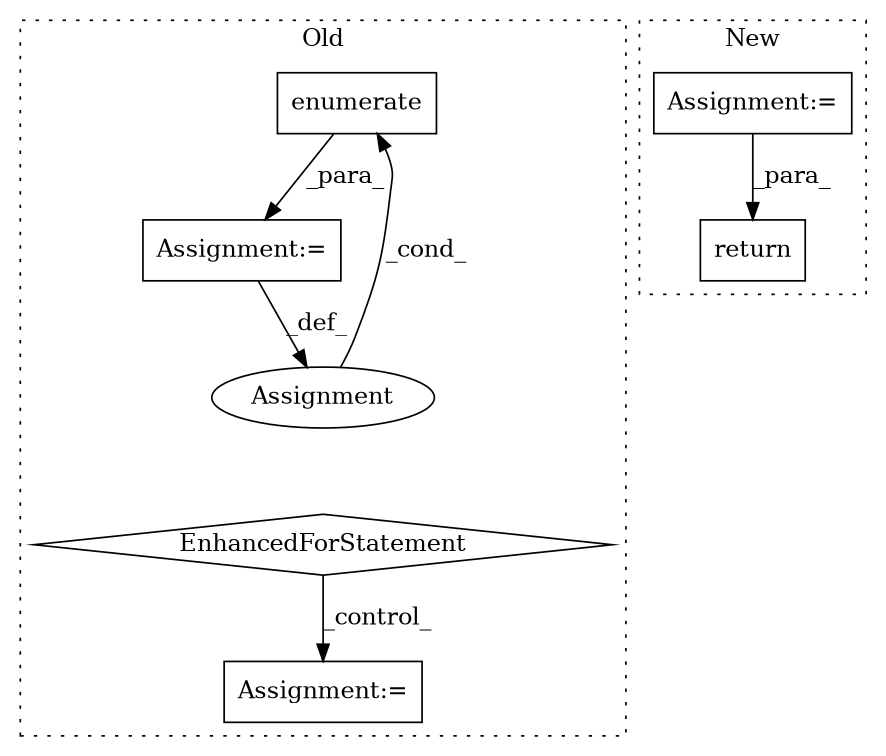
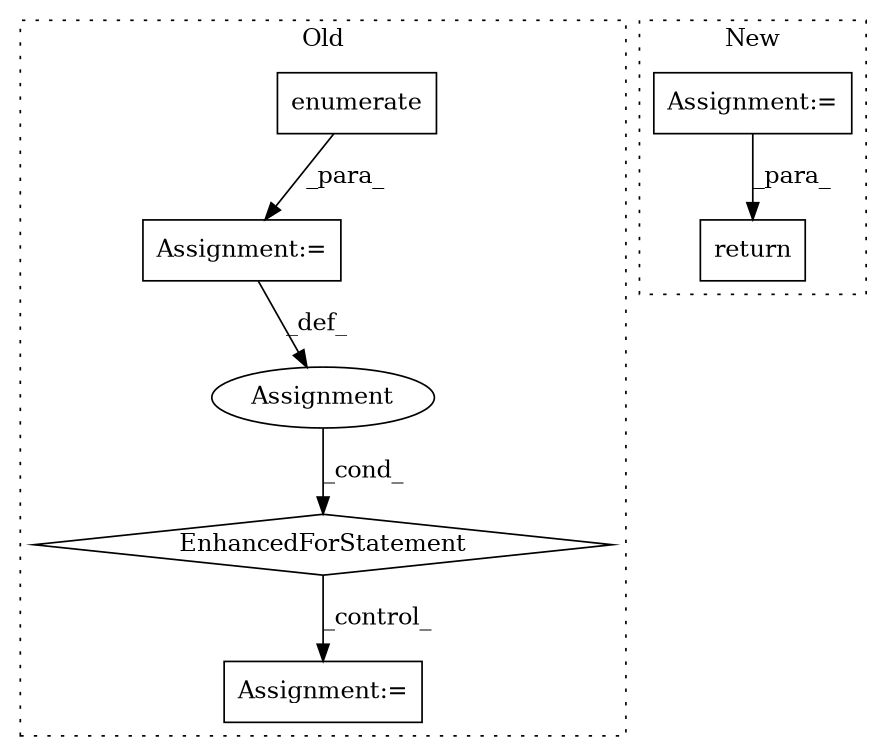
edge "Assignment" -> "enumerate": now "Assignment" -> "EnhancedForStatement"
